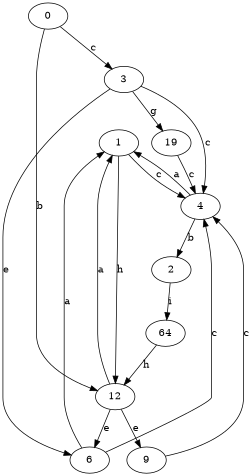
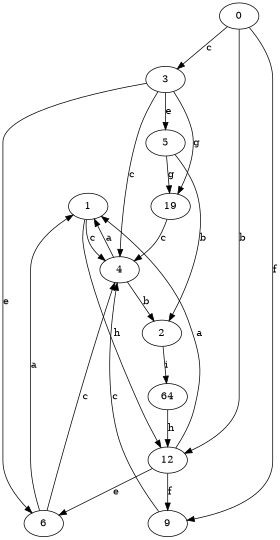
node "5": added
edge "0" -> "9": added, label "f"
edge "12" -> "9": label "e" -> "f"
